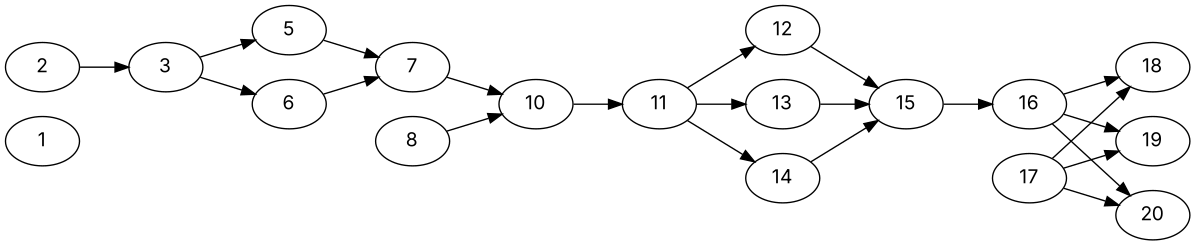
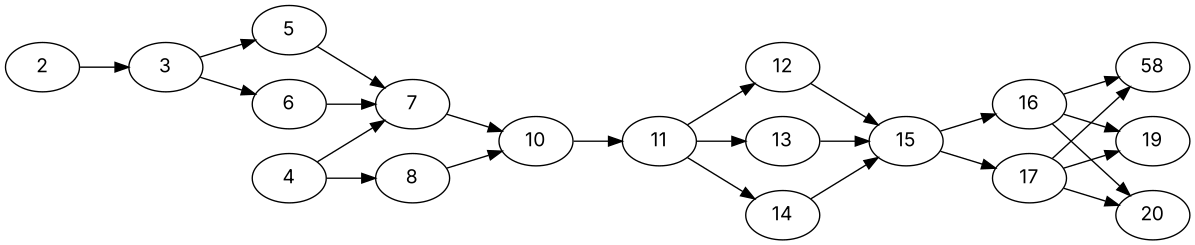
node "18": label "18" -> "58"
node "1": removed
edge "15" -> "17": added
node "4": added
